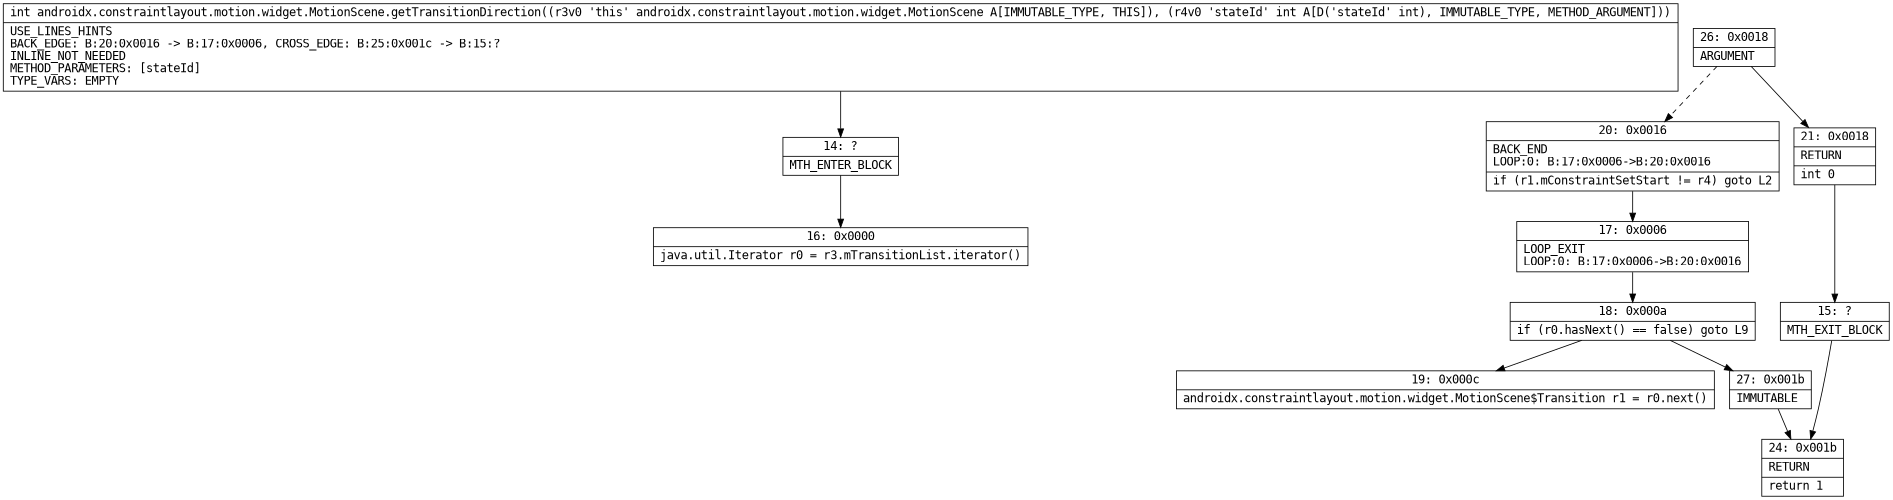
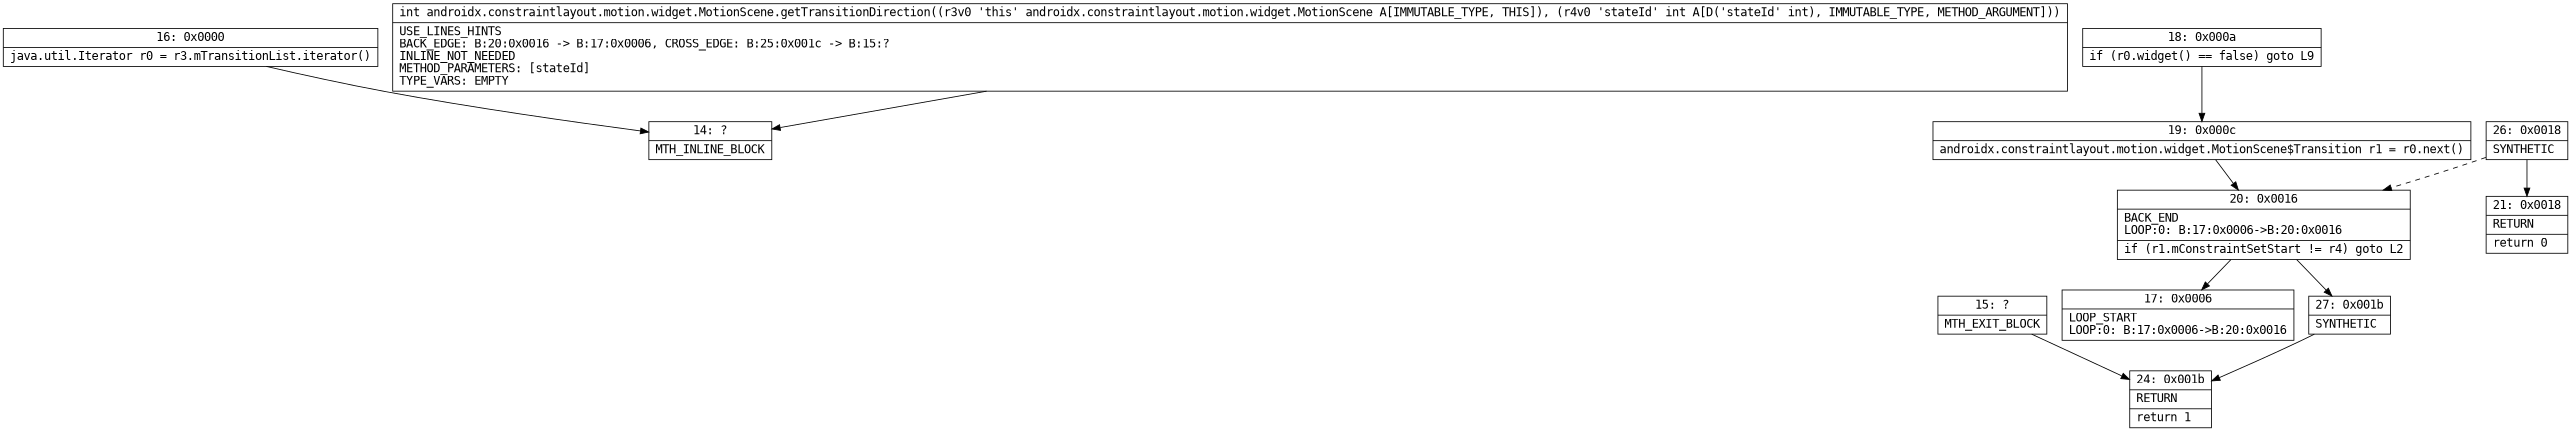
node "26: 0x0018": text "ARGUMENT" -> "SYNTHETIC"
node "14: ?": text "MTH_ENTER_BLOCK" -> "MTH_INLINE_BLOCK"
edge "19: 0x000c" -> "20: 0x0016": added
node "21: 0x0018": text "int 0" -> "return 0"
edge "14: ?" -> "16: 0x0000": reversed
edge "21: 0x0018" -> "15: ?": removed
node "17: 0x0006": text "LOOP_EXIT" -> "LOOP_START"
edge "17: 0x0006" -> "18: 0x000a": removed
node "18: 0x000a": text "if (r0.hasNext() == false) goto L9" -> "if (r0.widget() == false) goto L9"
edge "18: 0x000a" -> "27: 0x001b": now "20: 0x0016" -> "27: 0x001b"
node "27: 0x001b": text "IMMUTABLE" -> "SYNTHETIC"
